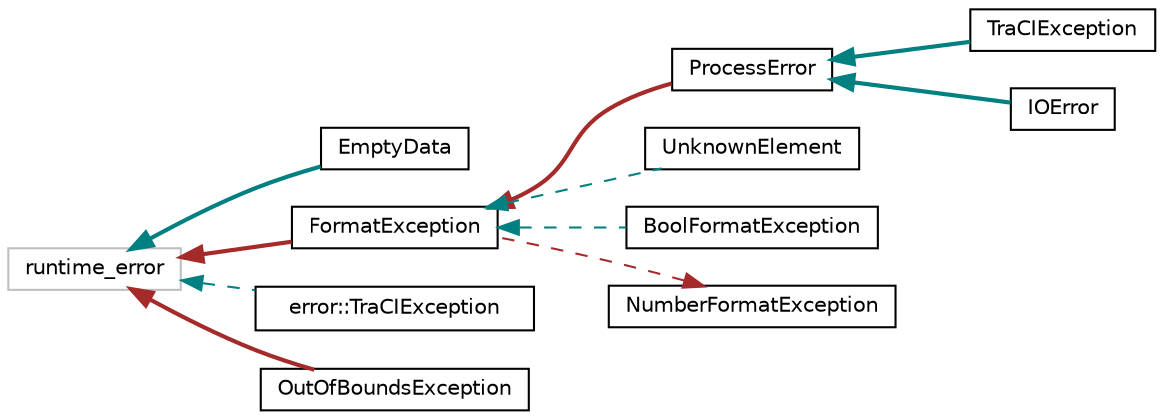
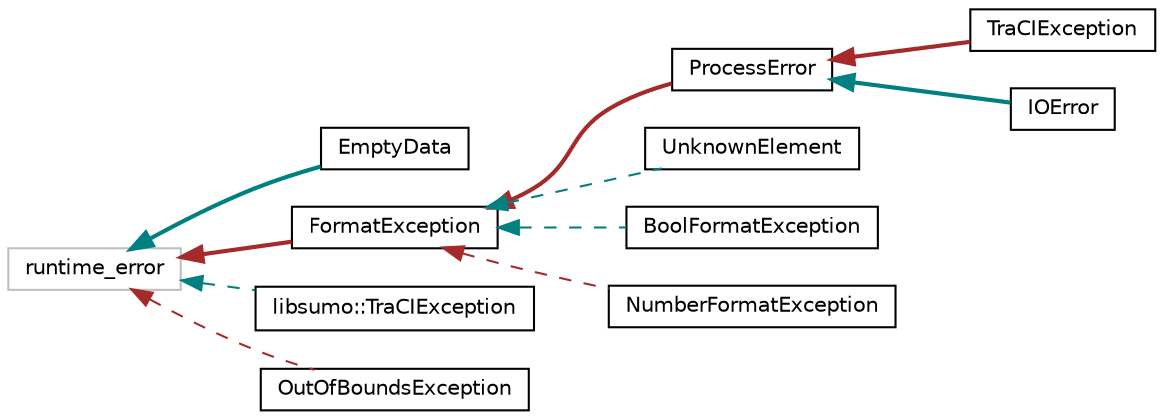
edge "TraCIException" -> "ProcessError": color teal -> brown
edge "FormatException" -> "NumberFormatException": reversed
node "error::TraCIException": label "error::TraCIException" -> "libsumo::TraCIException"
edge "OutOfBoundsException" -> "runtime_error": style bold -> dashed
